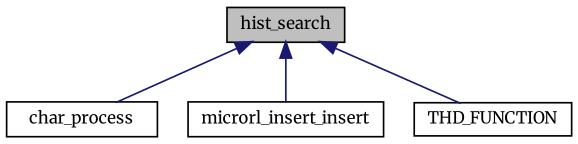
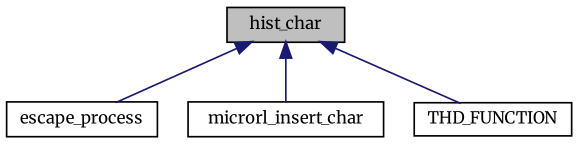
node "hist_search": label "hist_search" -> "hist_char"
node "char_process": label "char_process" -> "escape_process"
node "microrl_insert_insert": label "microrl_insert_insert" -> "microrl_insert_char"
